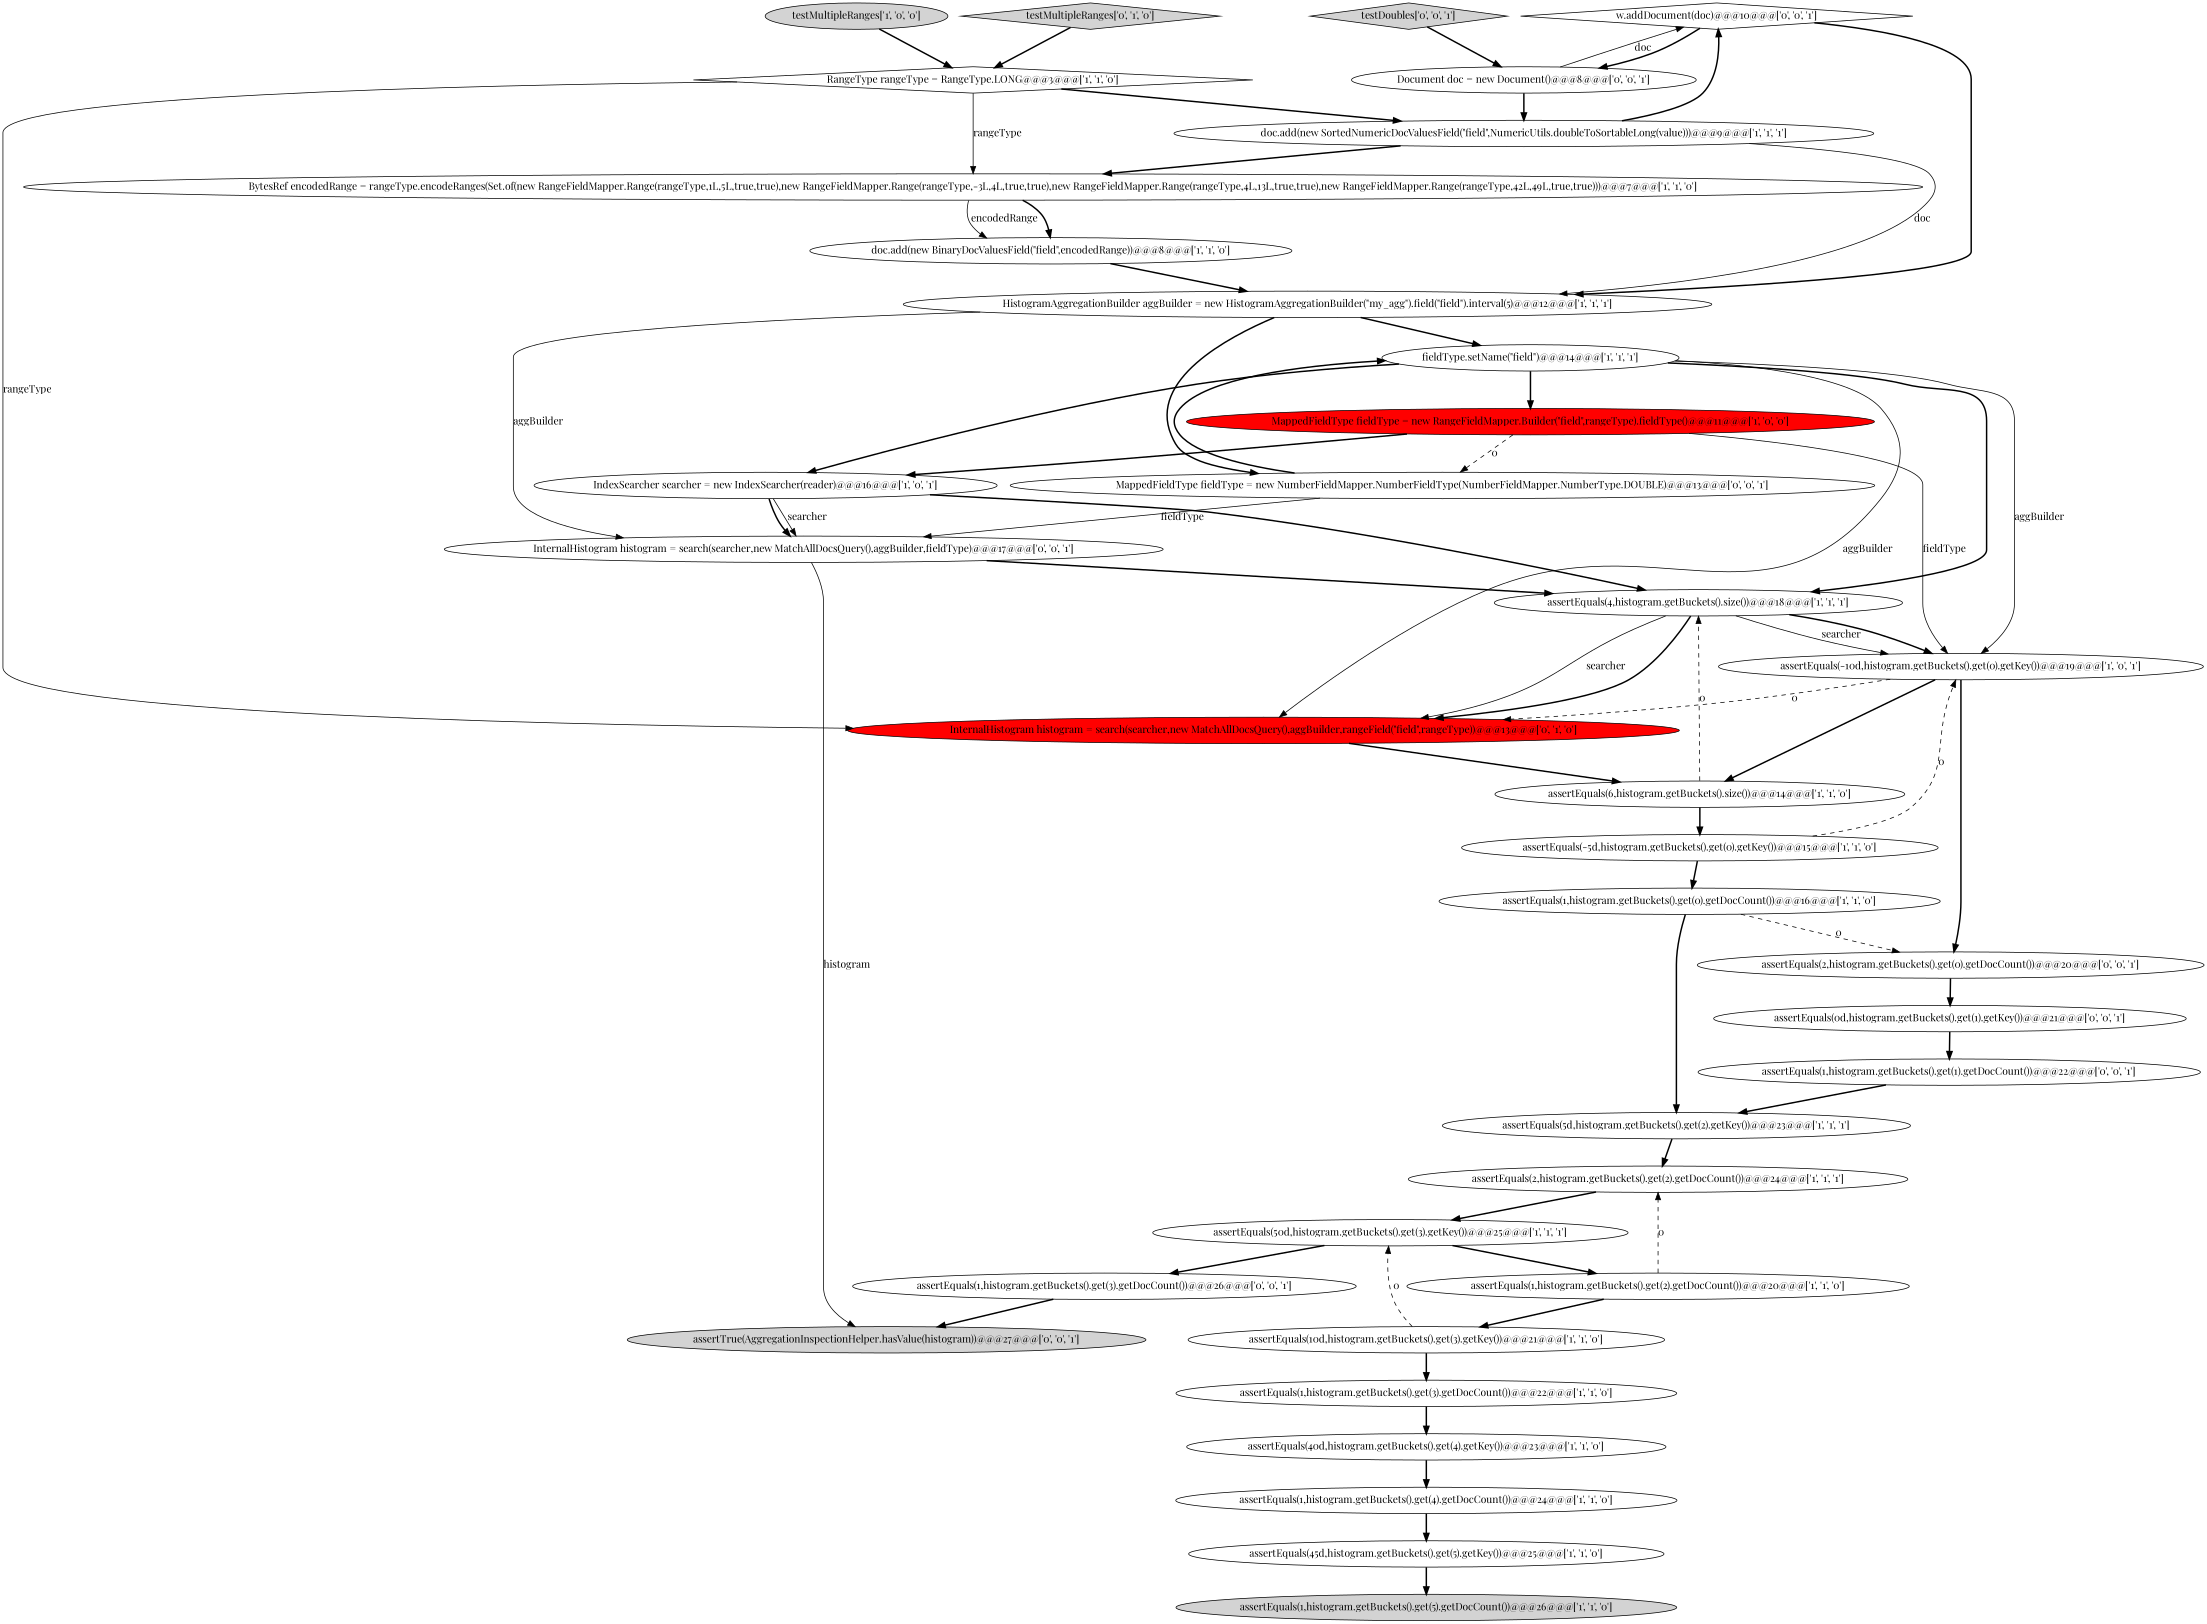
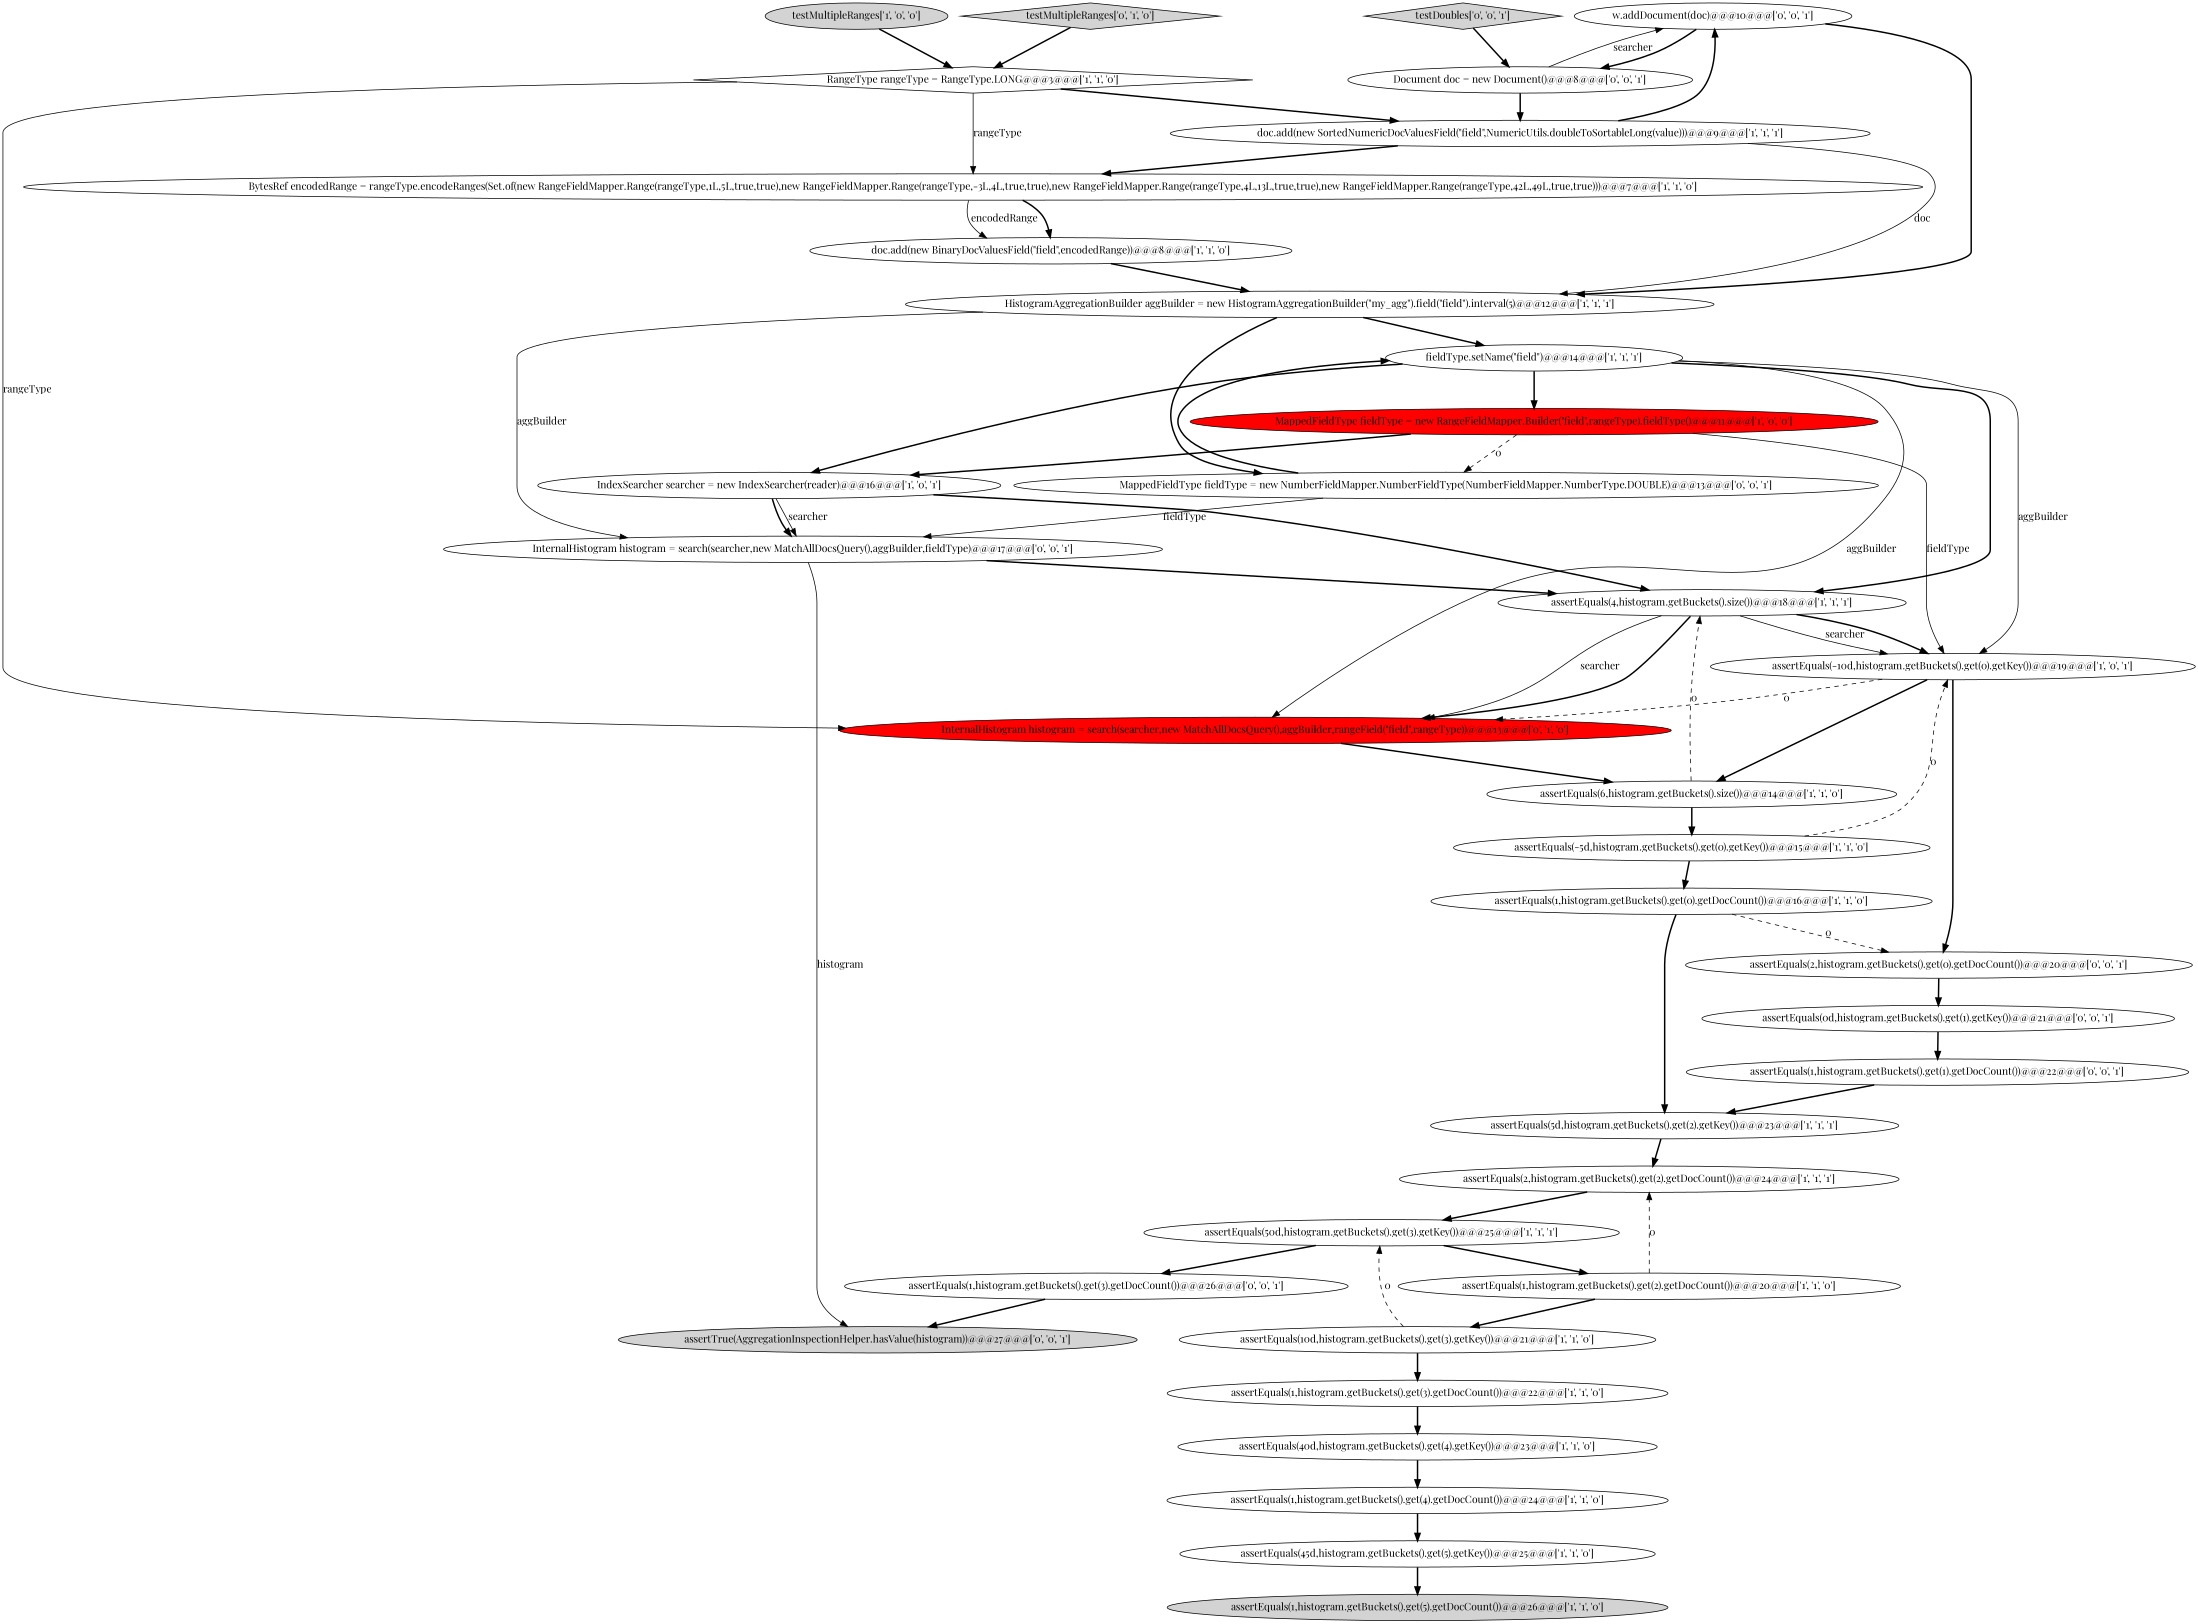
node "w.addDocument(doc)@@@10@@@['0', '0', '1']": shape diamond -> ellipse
edge "Document doc = new Document()@@@8@@@['0', '0', '1']" -> "w.addDocument(doc)@@@10@@@['0', '0', '1']": label "doc" -> "searcher"
